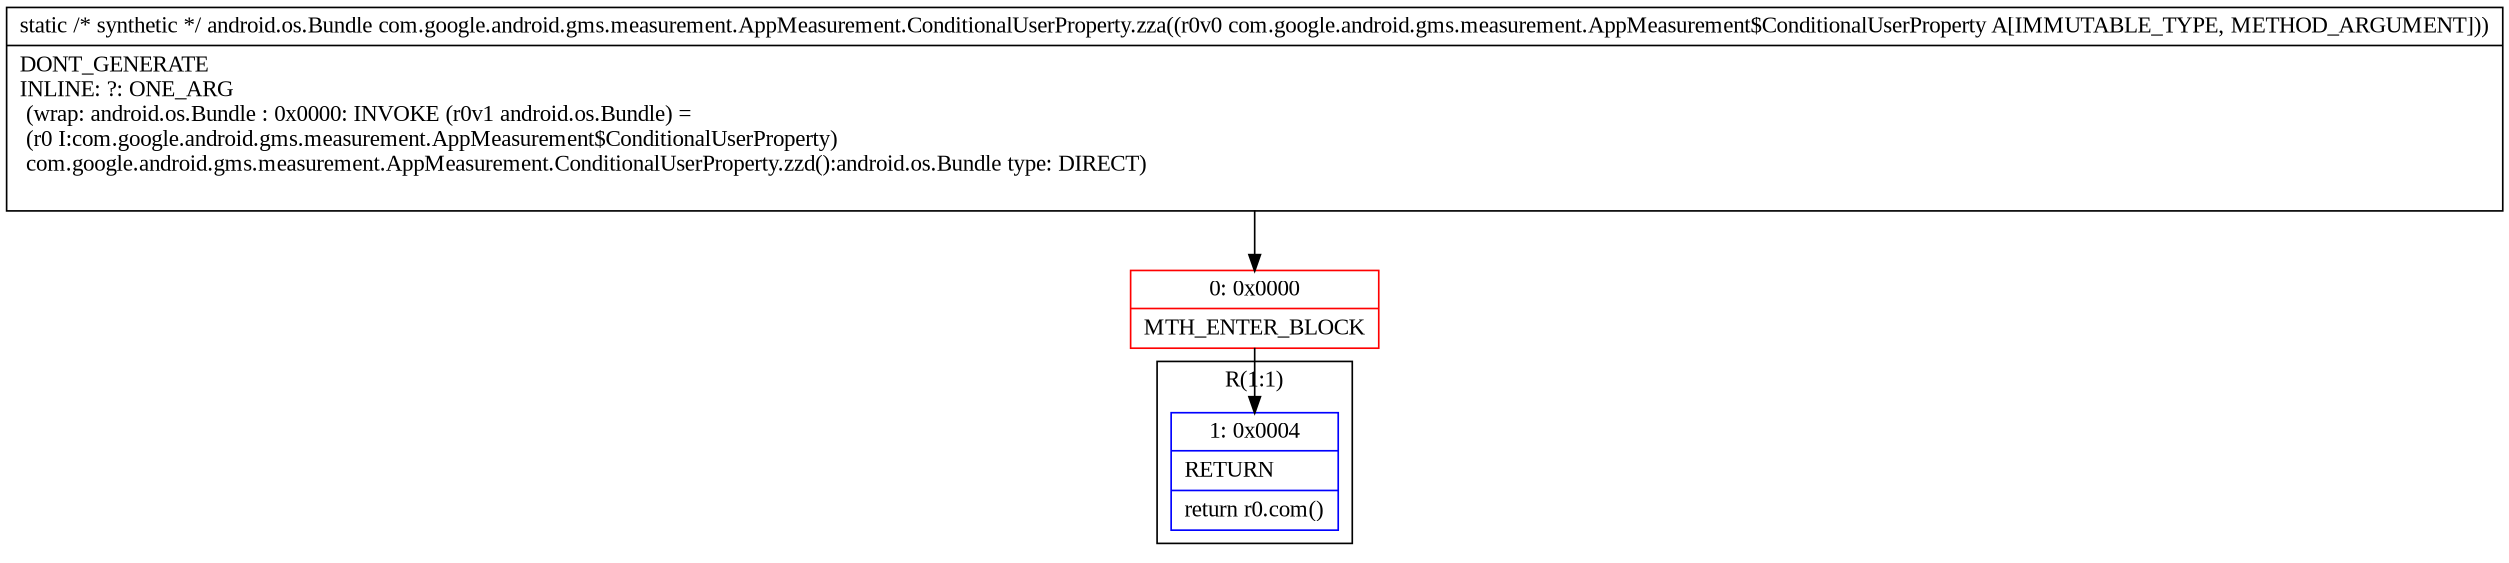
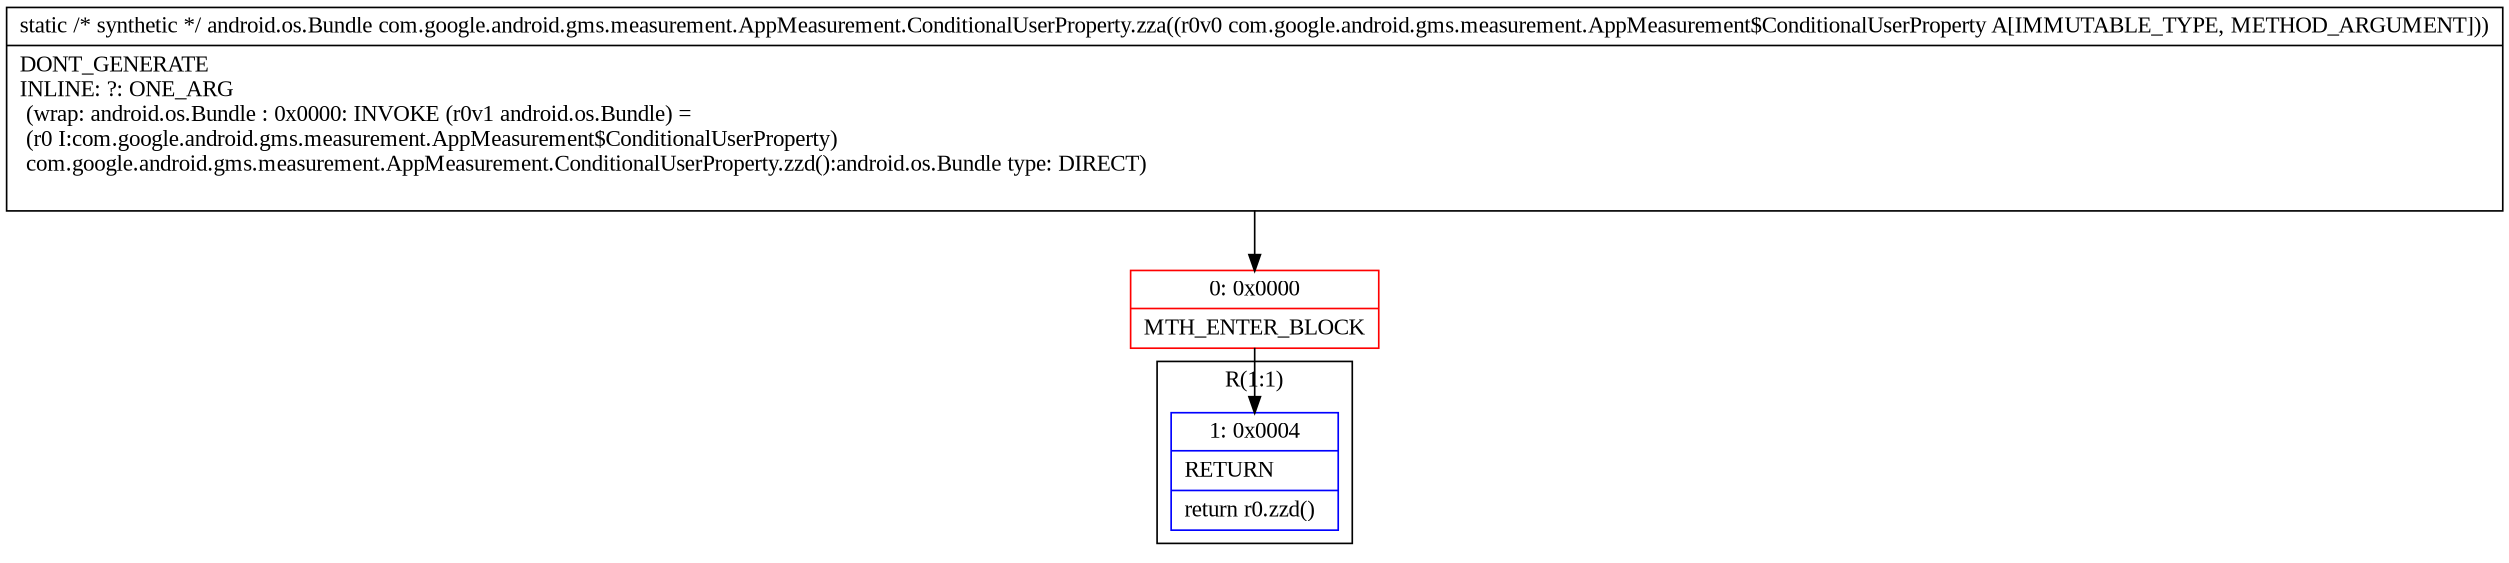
node "1: 0x0004": text "return r0.com()" -> "return r0.zzd()"
